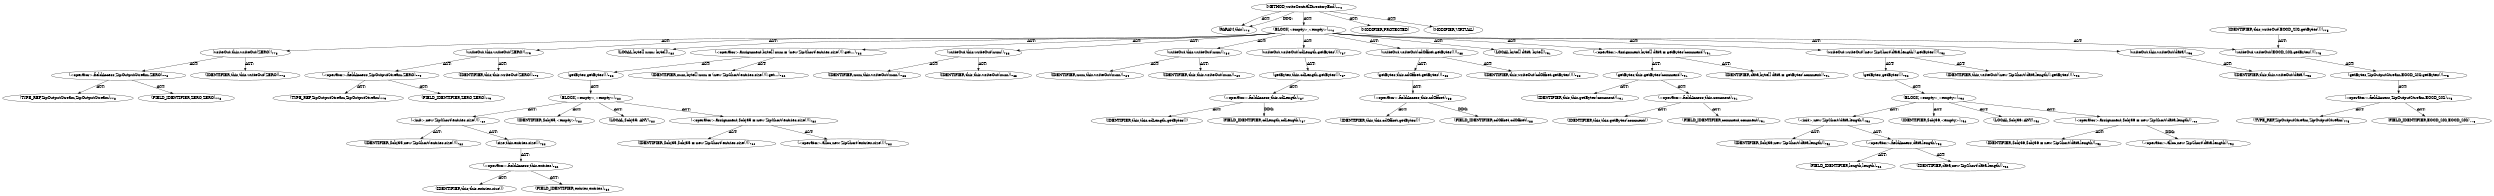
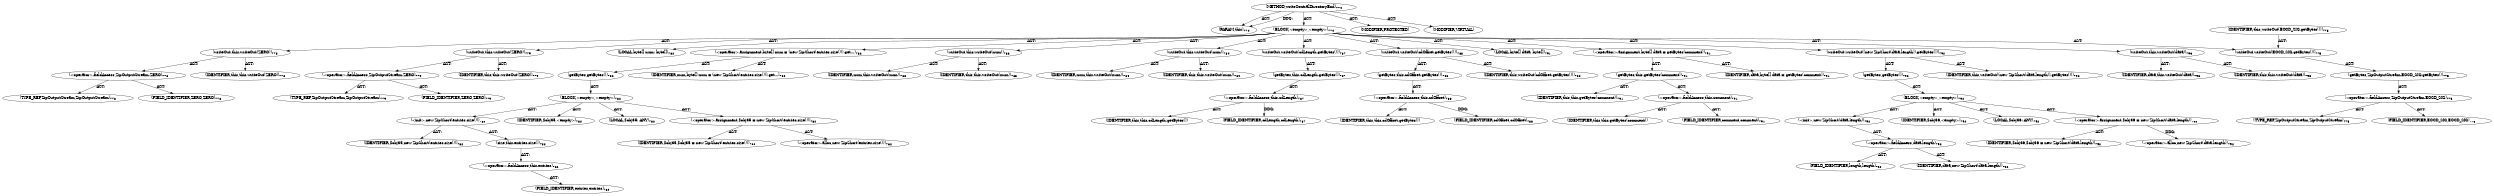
node "(IDENTIFIER,data,this.writeOut(data))": added
node "(IDENTIFIER,$obj36,new ZipShort(data.length))": removed
node "(IDENTIFIER,this,this.entries.size())": removed
